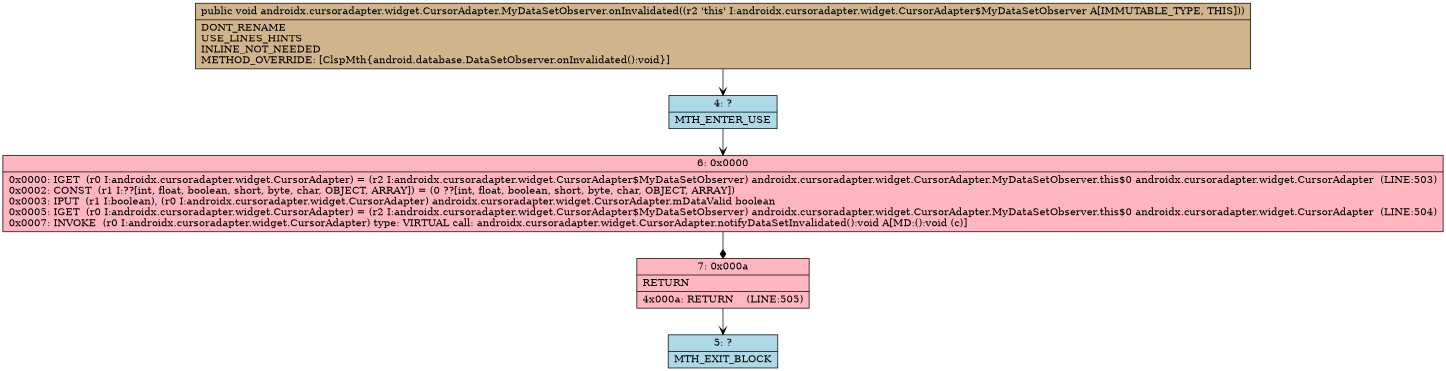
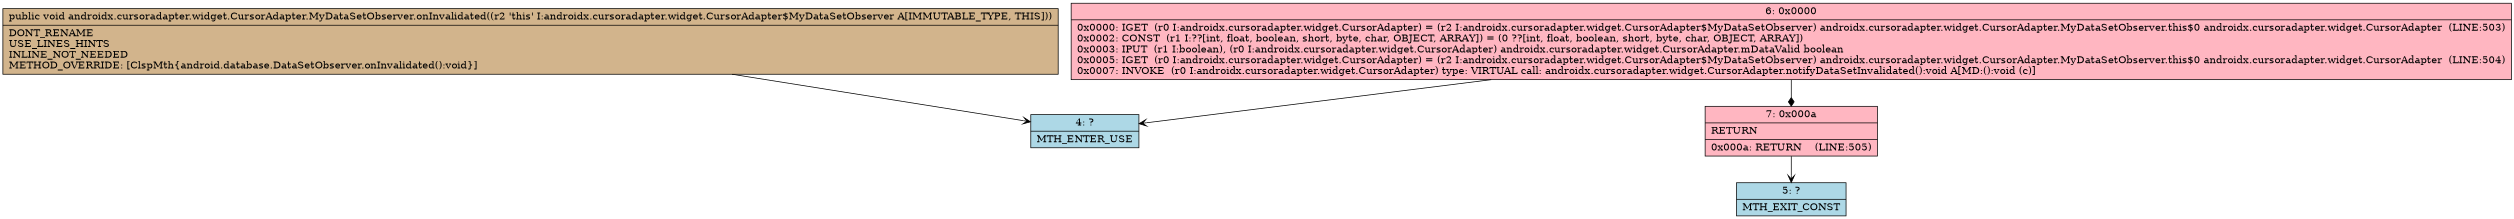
edge "4: ?" -> "6: 0x0000": reversed
node "7: 0x000a": text "4x000a: RETURN    (LINE:505)" -> "0x000a: RETURN    (LINE:505)"
node "5: ?": text "MTH_EXIT_BLOCK" -> "MTH_EXIT_CONST"
